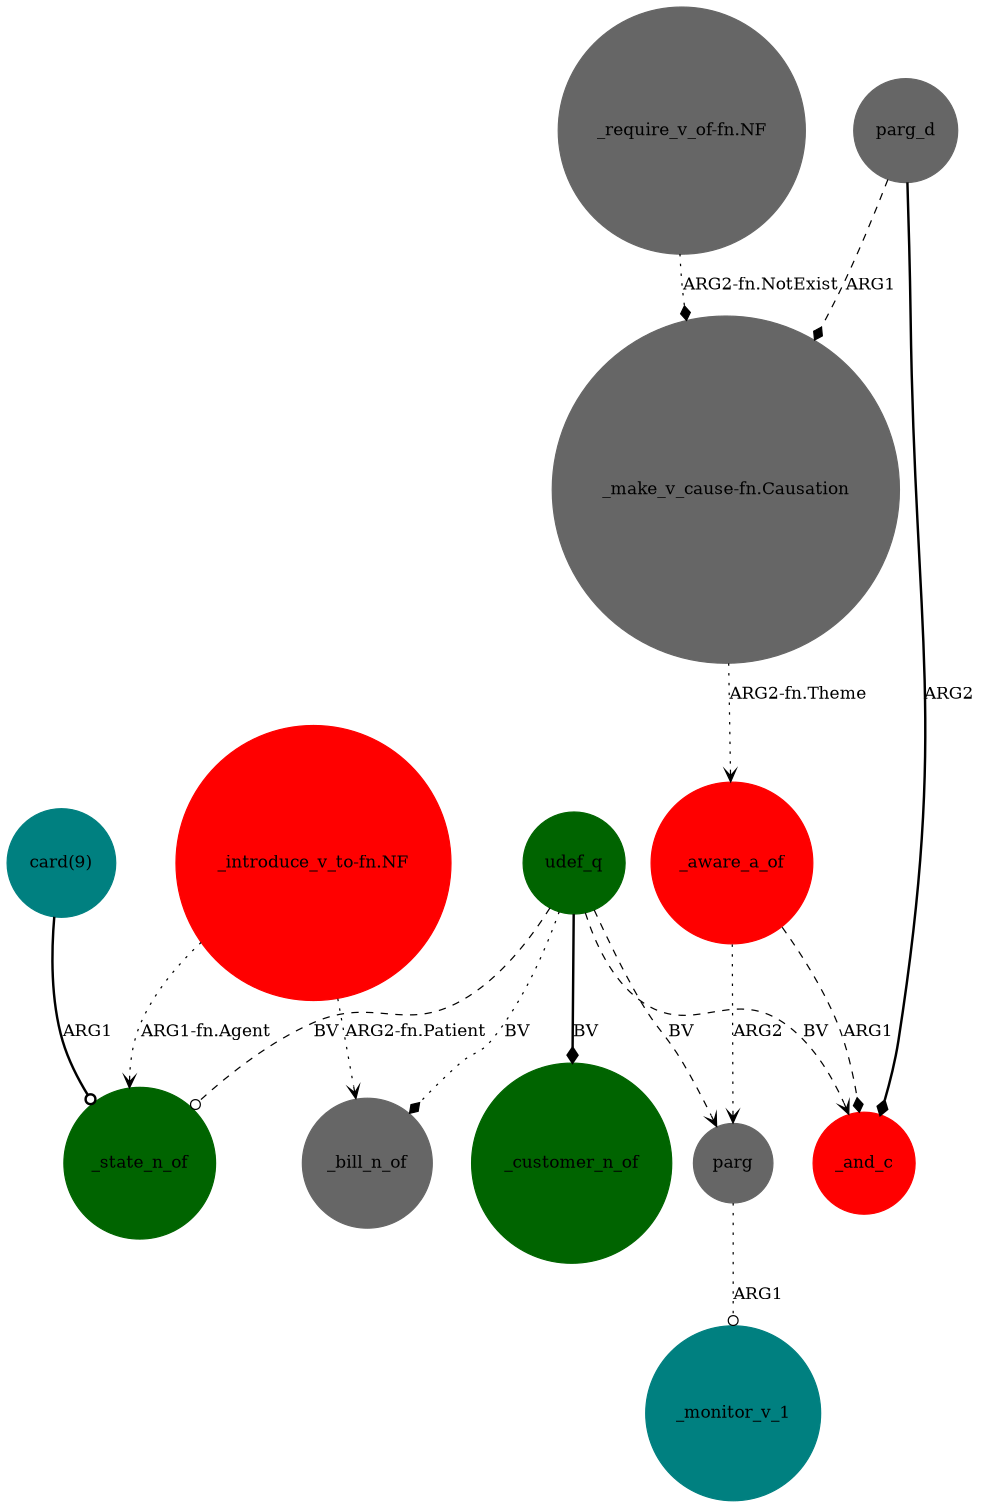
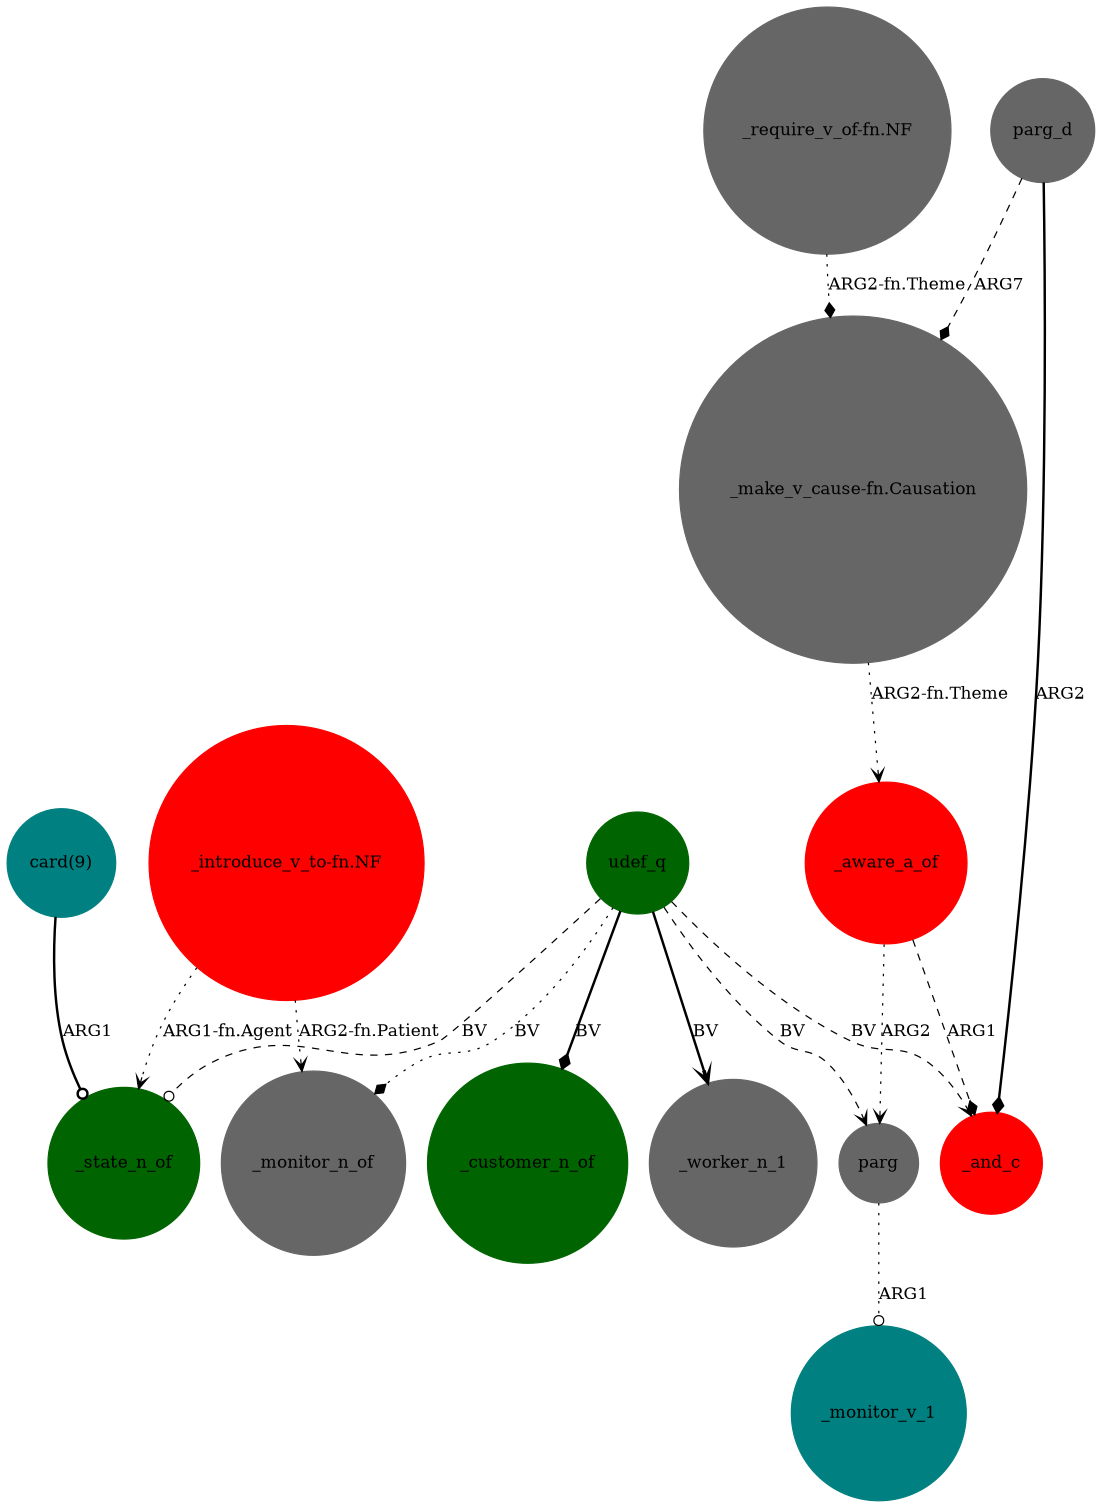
edge "_require_v_of-fn.NF" -> "_make_v_cause-fn.Causation": label "ARG2-fn.NotExist" -> "ARG2-fn.Theme"
edge "parg_d" -> "_make_v_cause-fn.Causation": label "ARG1" -> "ARG7"
node "_bill_n_of": label "_bill_n_of" -> "_monitor_n_of"
node "_worker_n_1": added
